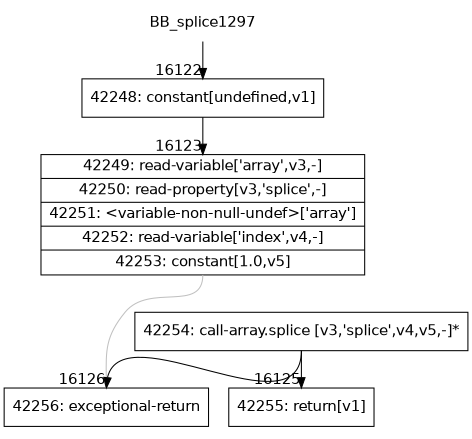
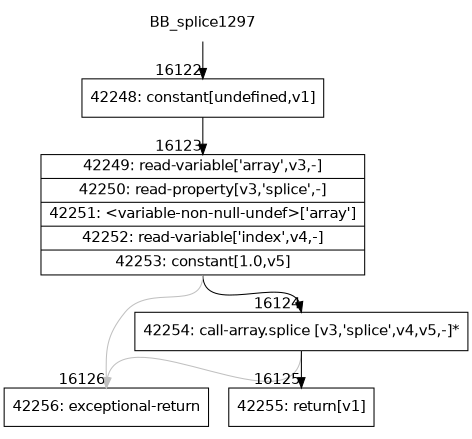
edge "42249: read-variable['array',v3,-]" -> "42254: call-array.splice [v3,'splice',v4,v5,-]*": added
edge "42254: call-array.splice [v3,'splice',v4,v5,-]*" -> "42256: exceptional-return": color black -> gray
